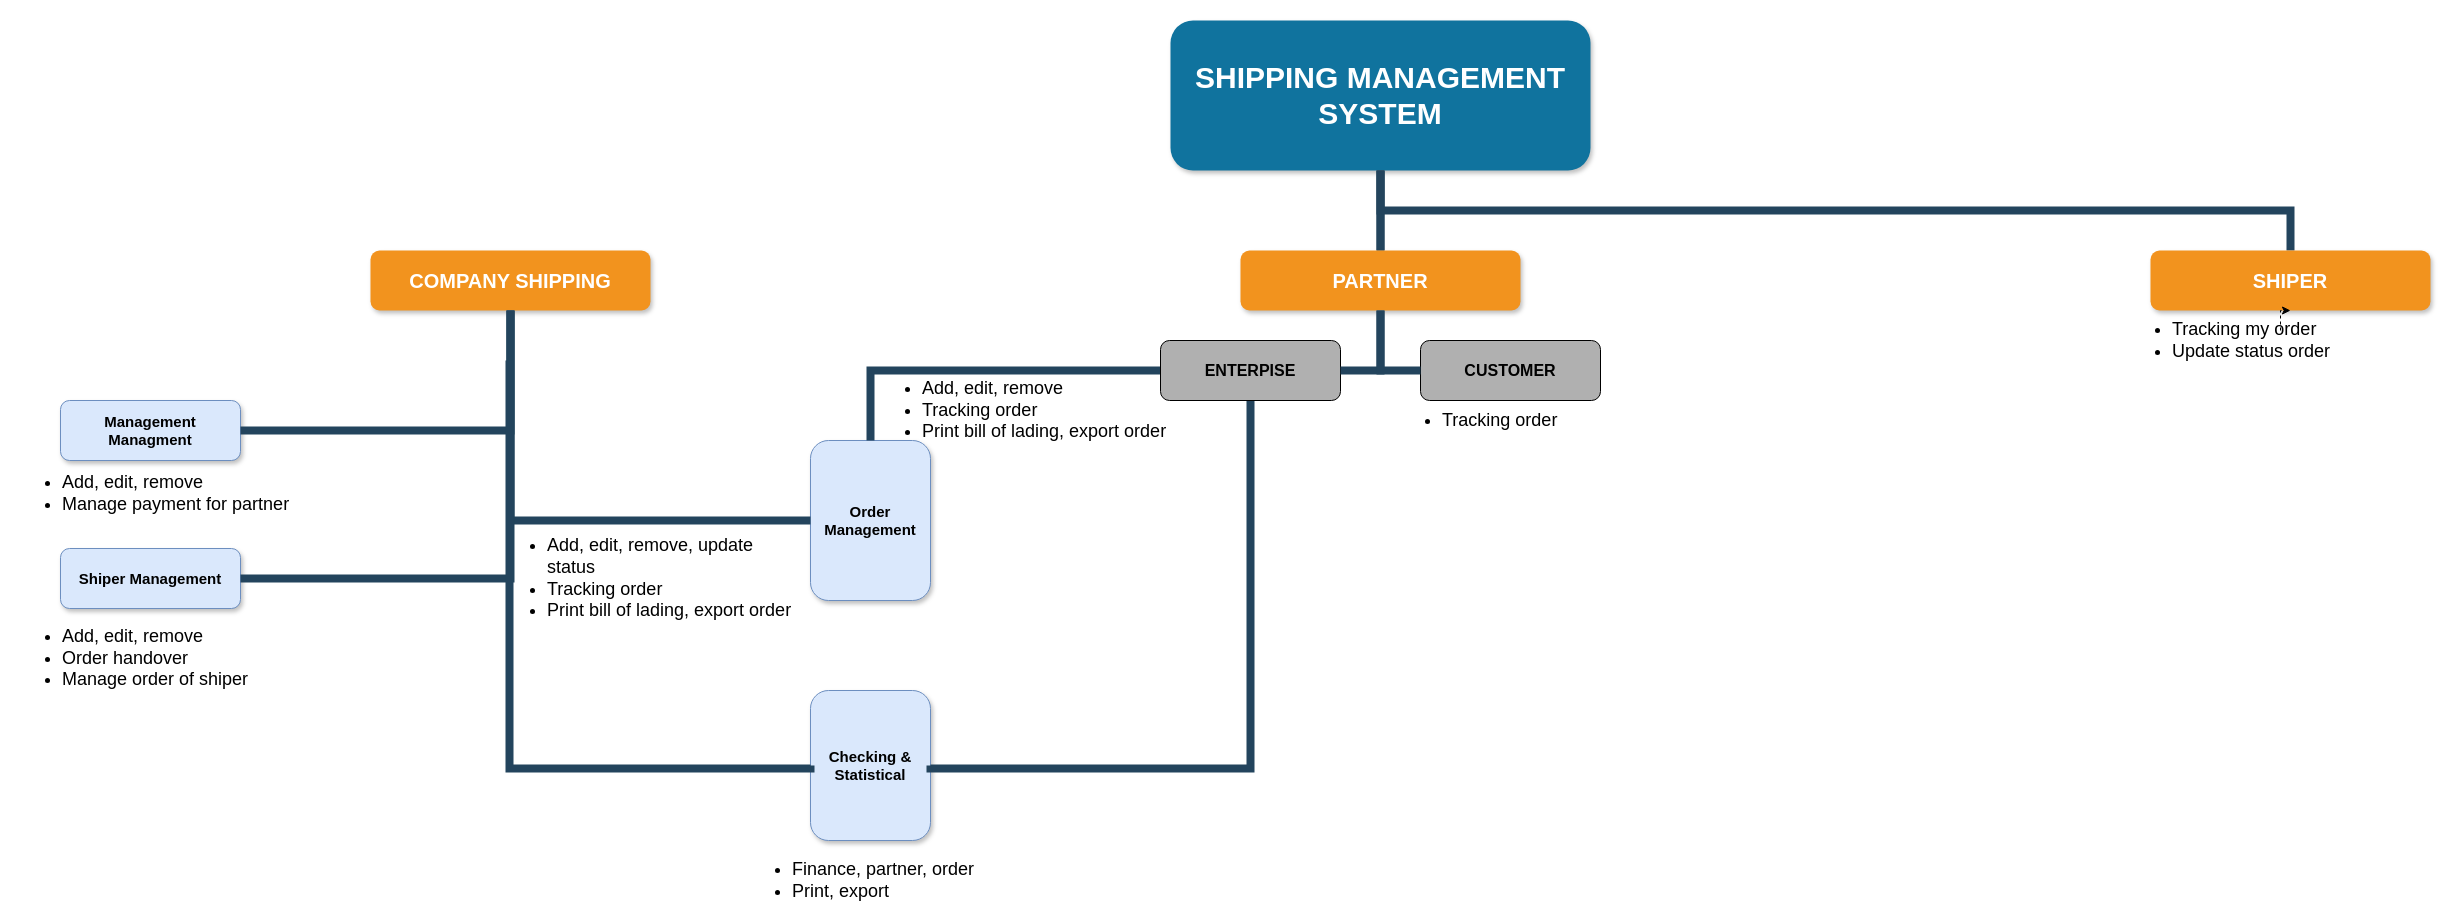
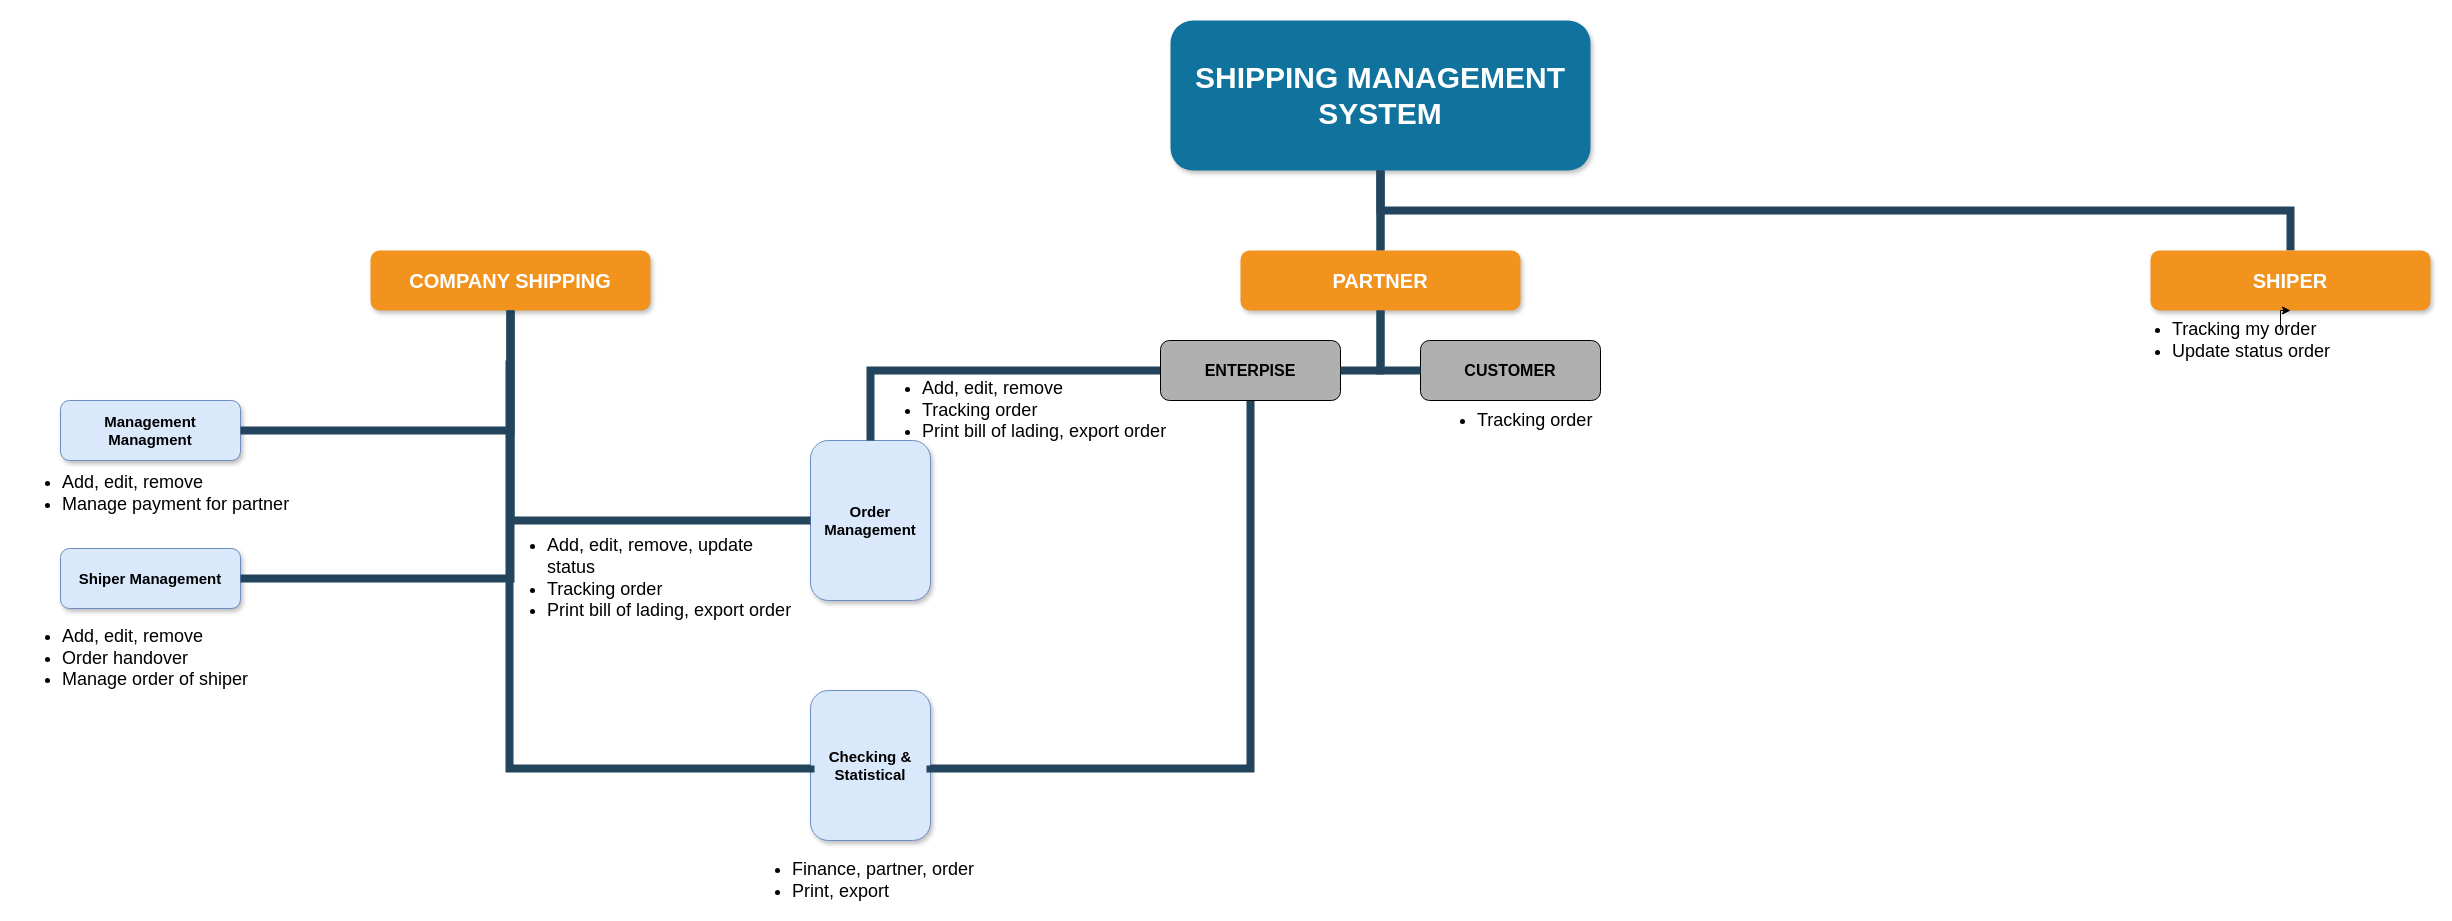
edge "Tracking my order Update status order" -> "SHIPER": style dashed -> solid
node "Tracking order": moved (1551, 421) -> (1586, 421)
